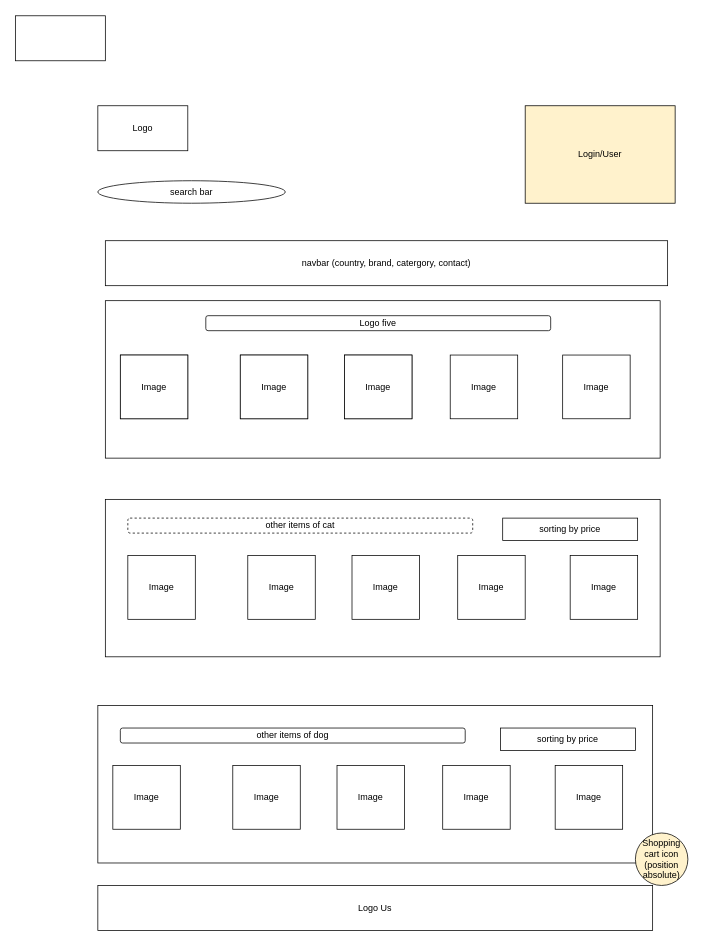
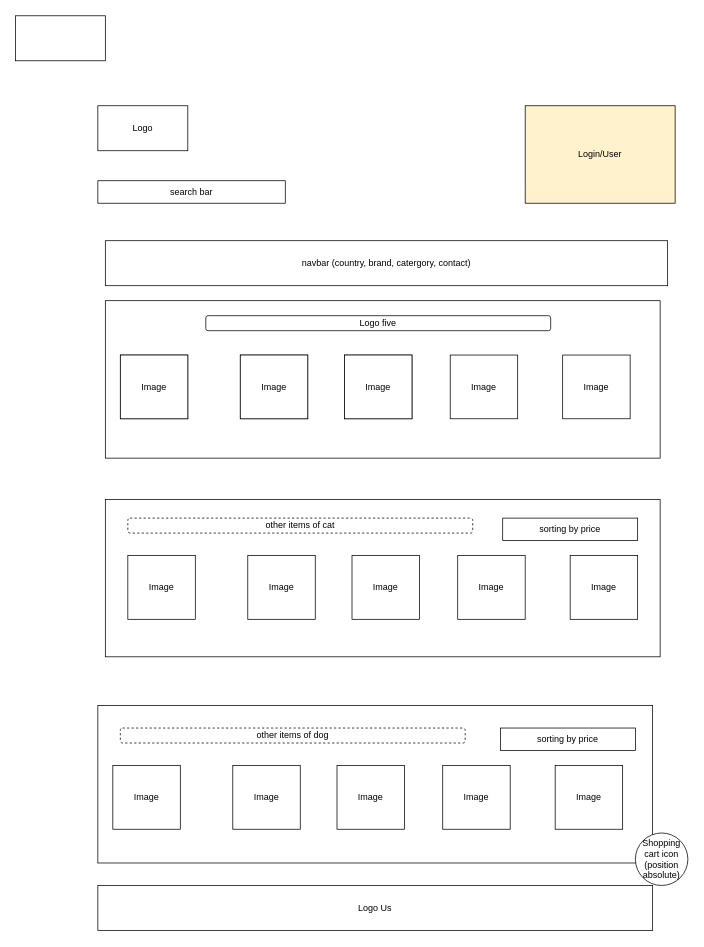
node "search bar": shape ellipse -> rectangle
node "other items of dog": style solid -> dashed
node "Shopping cart icon (position absolute)": fillcolor #fff2cc -> #ffffff
